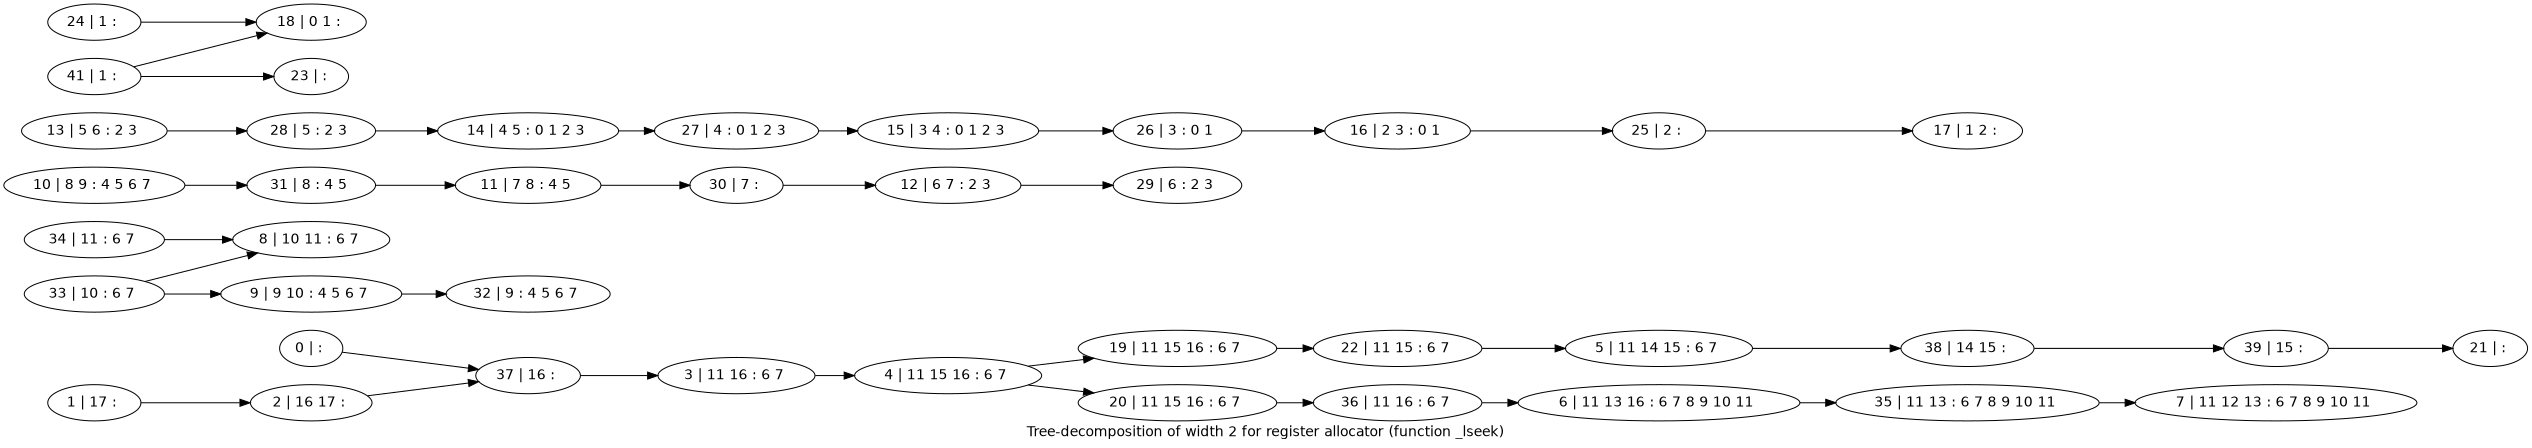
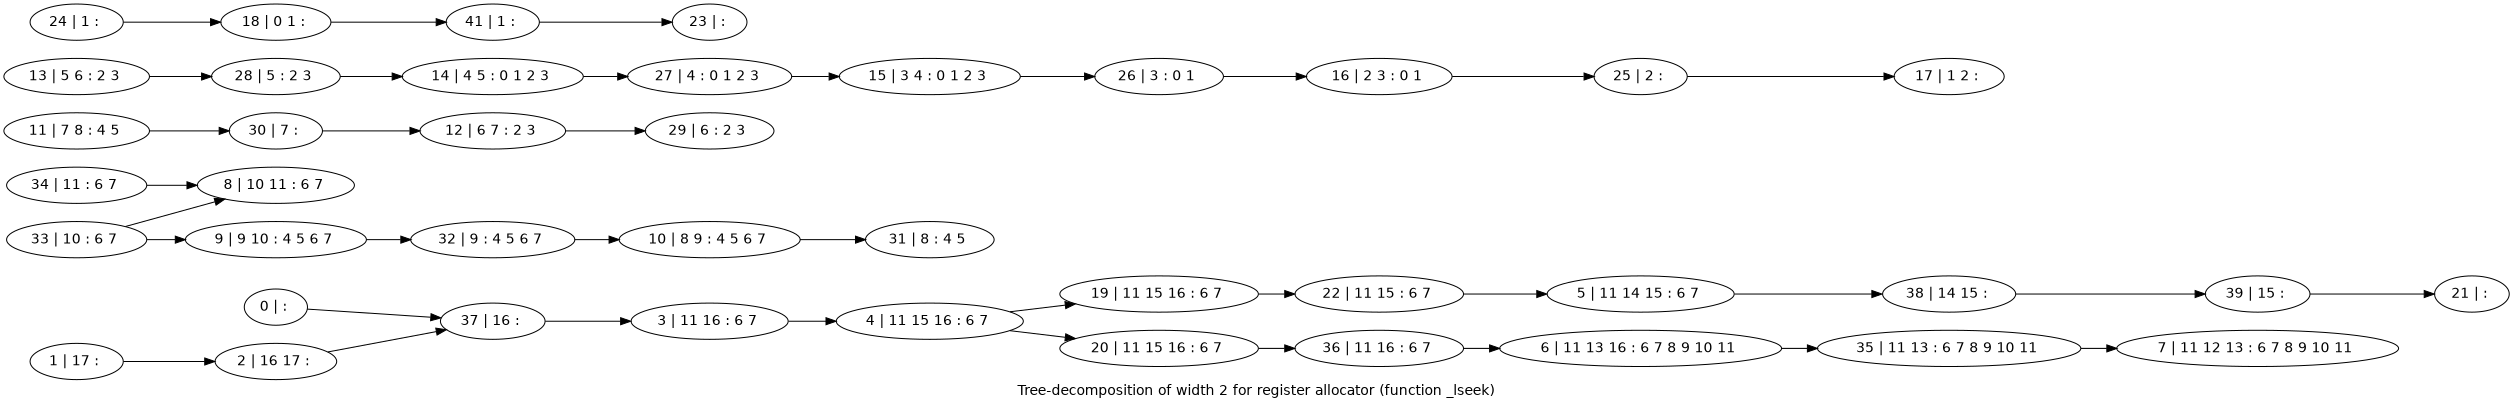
edge "41 | 1 :" -> "18 | 0 1 :": reversed
edge "31 | 8 : 4 5" -> "11 | 7 8 : 4 5": removed
edge "32 | 9 : 4 5 6 7" -> "10 | 8 9 : 4 5 6 7": added
